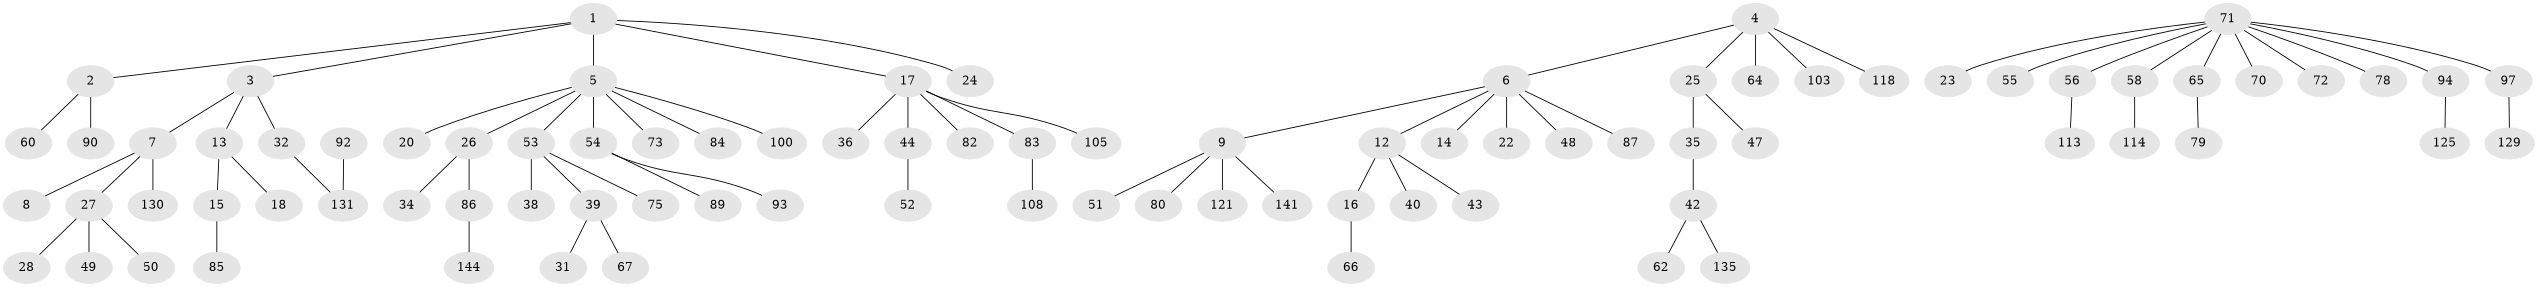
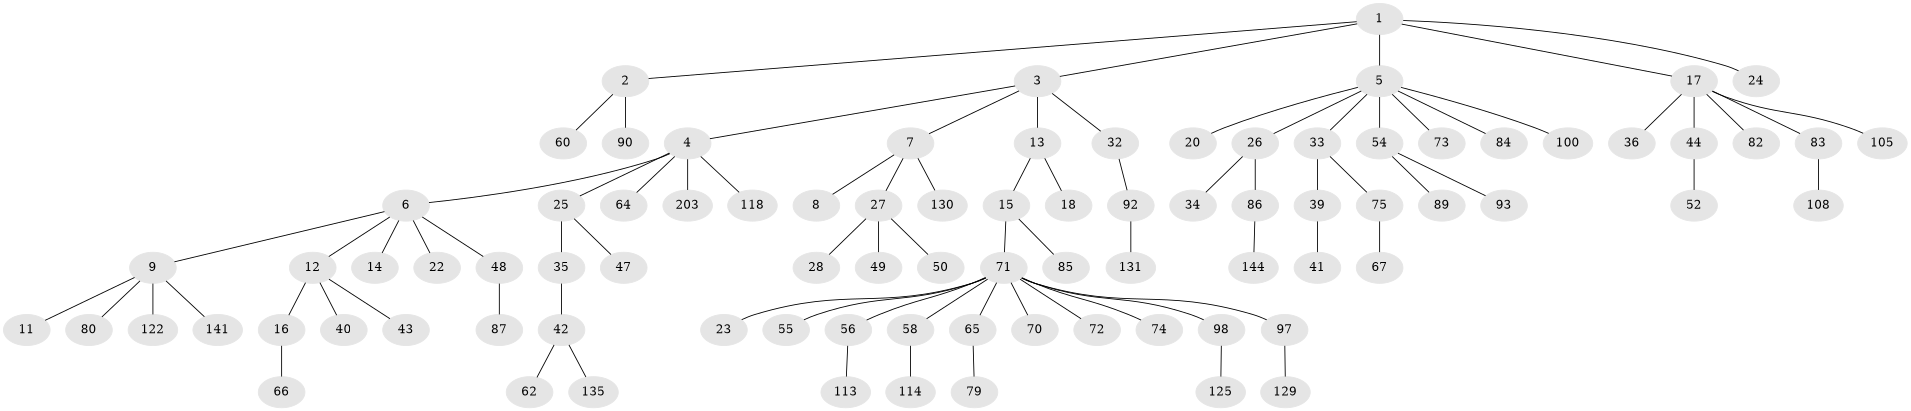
node "103": label "103" -> "203"
node "78": label "78" -> "74"
node "94": label "94" -> "98"
edge "3" -- "4": added
edge "6" -- "87": now "48" -- "87"
node "53": label "53" -> "33"
edge "32" -- "131": now "32" -- "92"
node "38": removed
node "51": label "51" -> "11"
node "121": label "121" -> "122"
edge "39" -- "67": now "75" -- "67"
edge "15" -- "71": added
node "31": label "31" -> "41"
